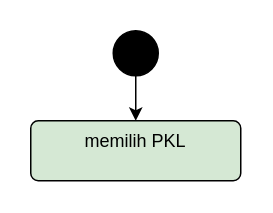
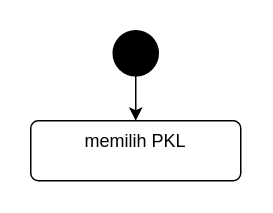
node "memilih PKL": fillcolor #d5e8d4 -> #ffffff
